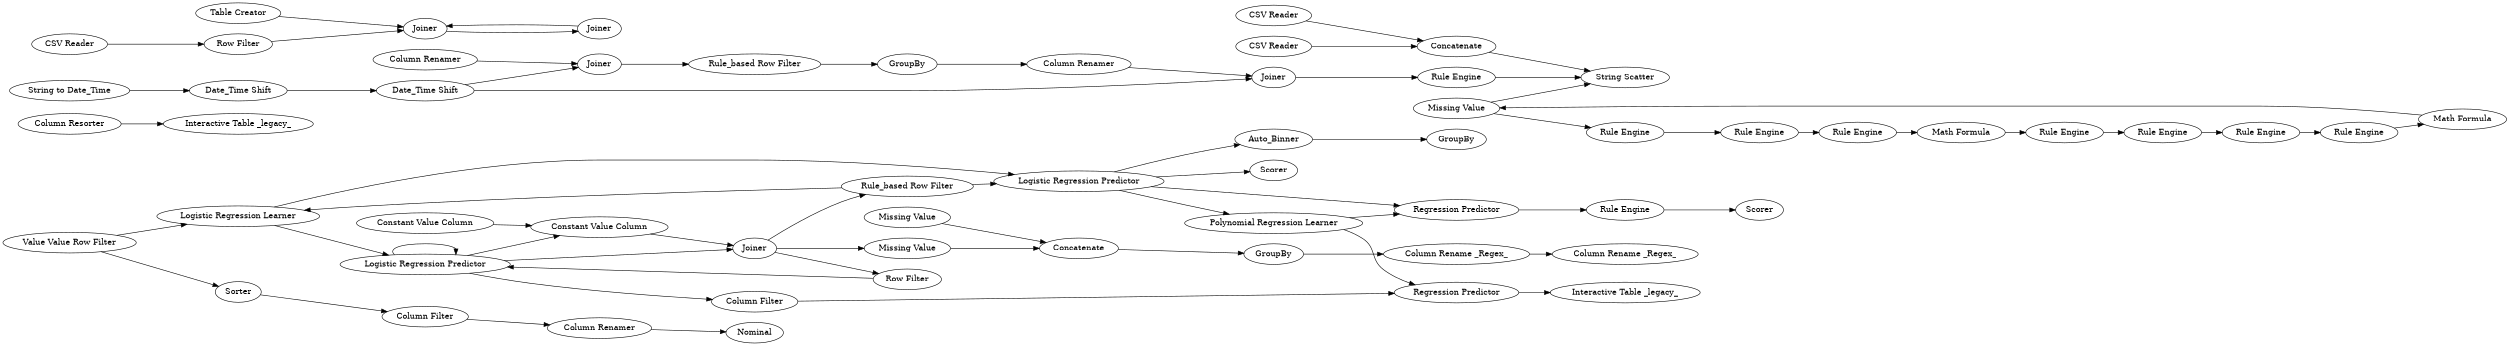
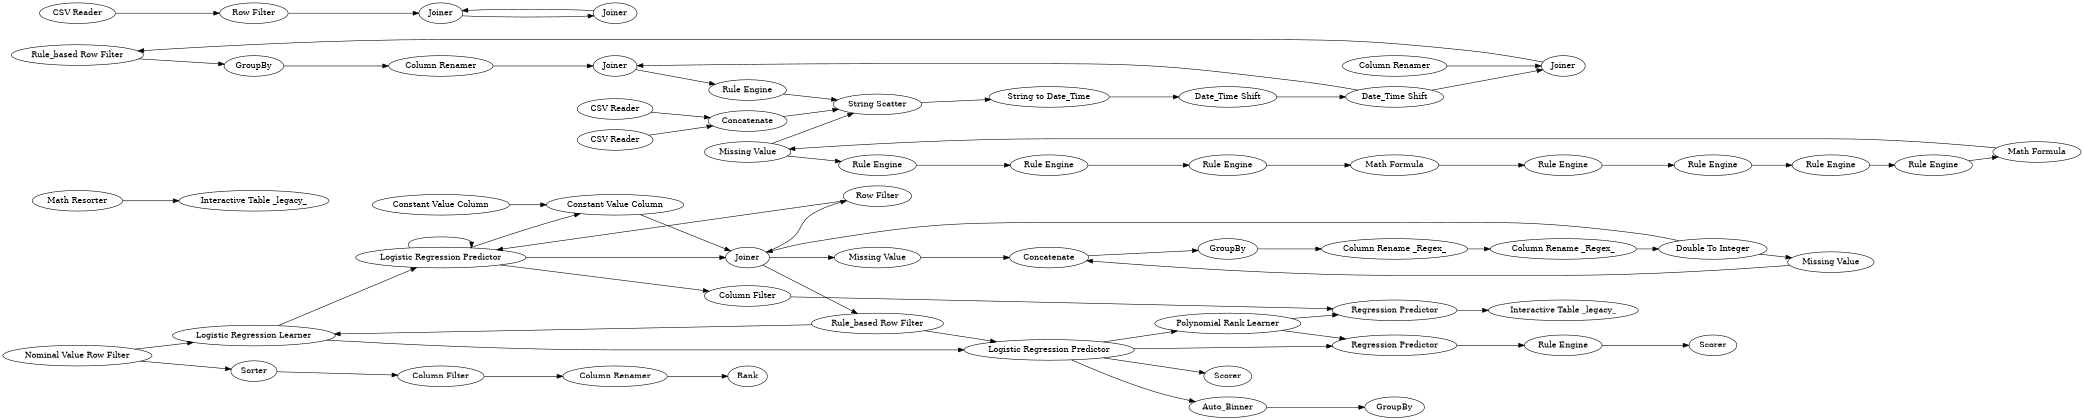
node "Table Creator": removed
edge "String Scatter" -> "String to Date_Time": added
node "Column Resorter": label "Column Resorter" -> "Math Resorter"
node "Polynomial Regression Learner": label "Polynomial Regression Learner" -> "Polynomial Rank Learner"
node "Value Value Row Filter": label "Value Value Row Filter" -> "Nominal Value Row Filter"
node "Double To Integer": added
node "Nominal": label "Nominal" -> "Rank"
